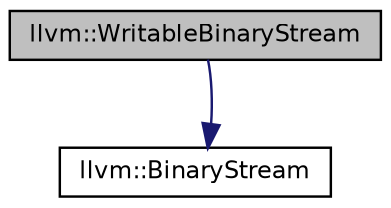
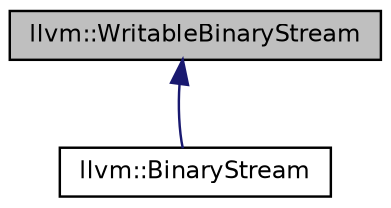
edge "llvm::WritableBinaryStream" -> "llvm::BinaryStream": reversed
